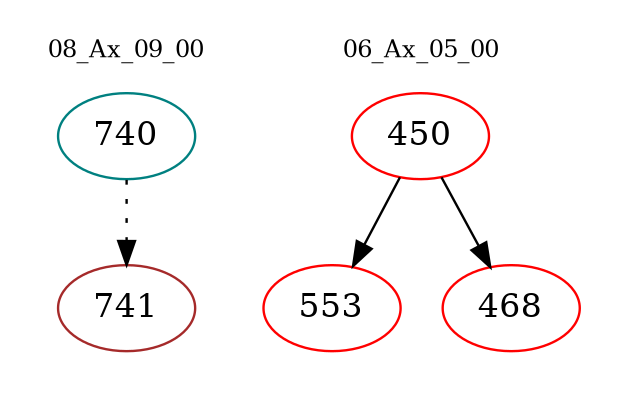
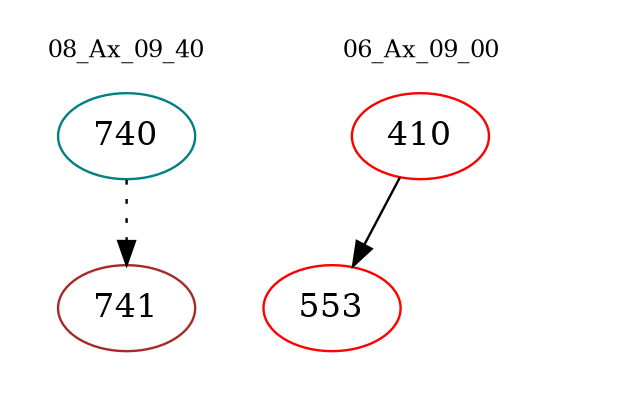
cluster "08_Ax_09_00": label "08_Ax_09_00" -> "08_Ax_09_40"
cluster "06_Ax_05_00": label "06_Ax_05_00" -> "06_Ax_09_00"
node "450": label "450" -> "410"
node "468": removed
